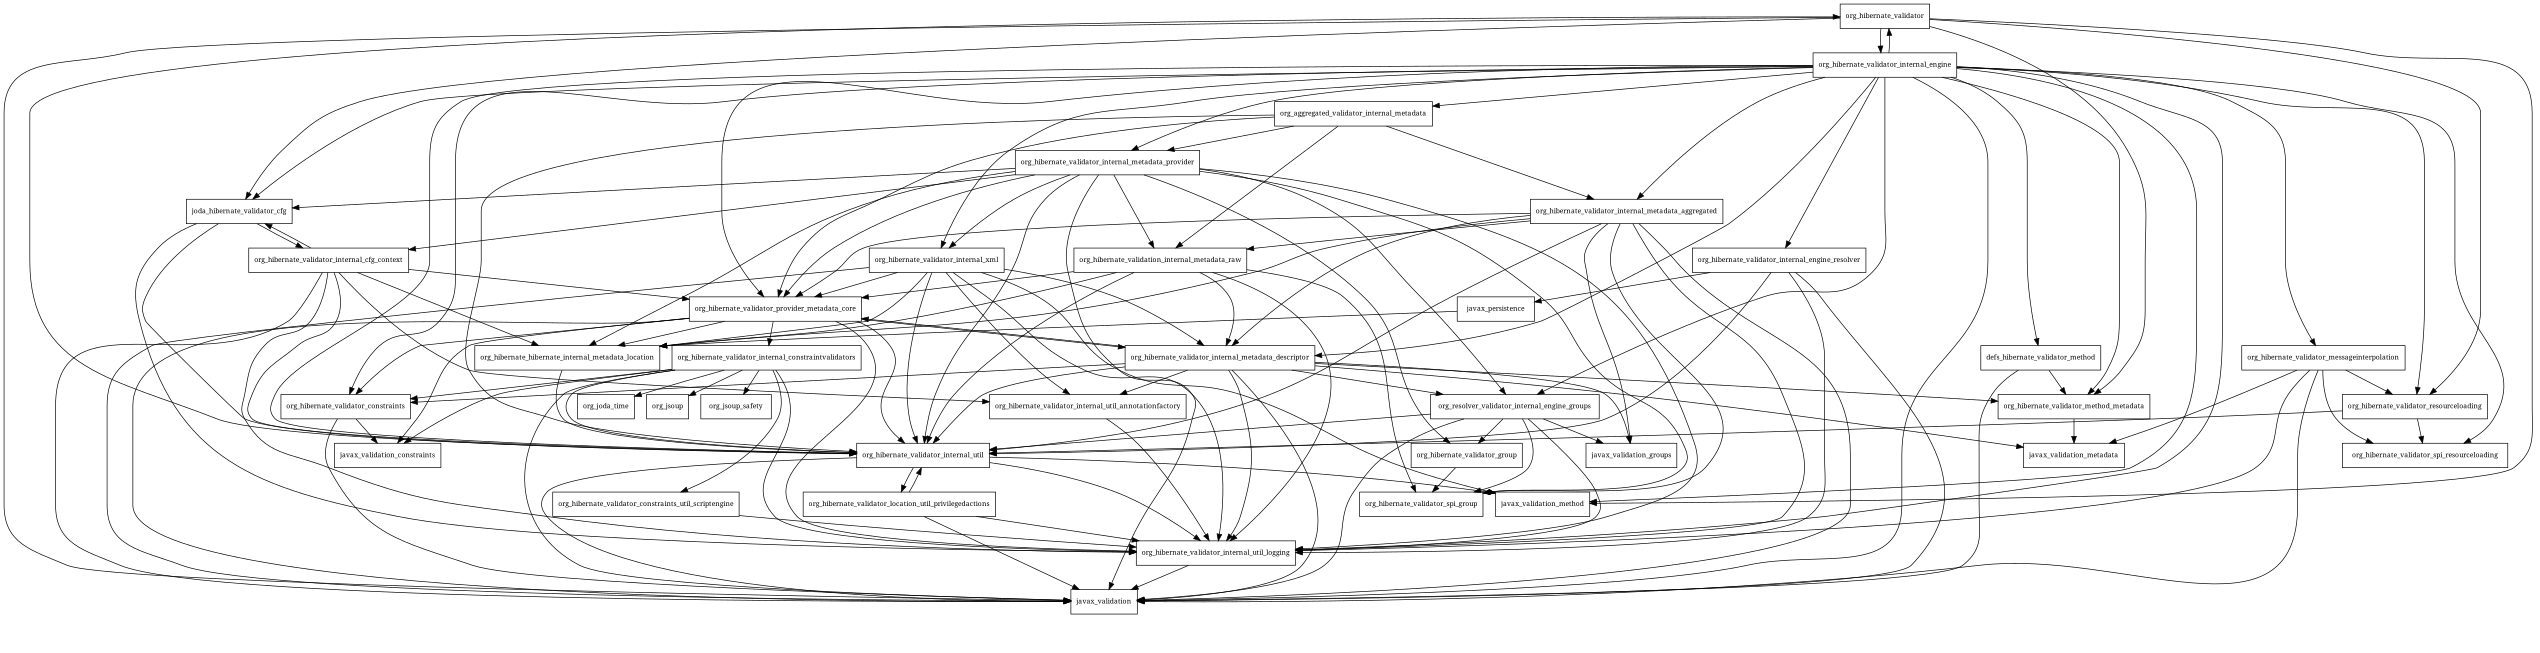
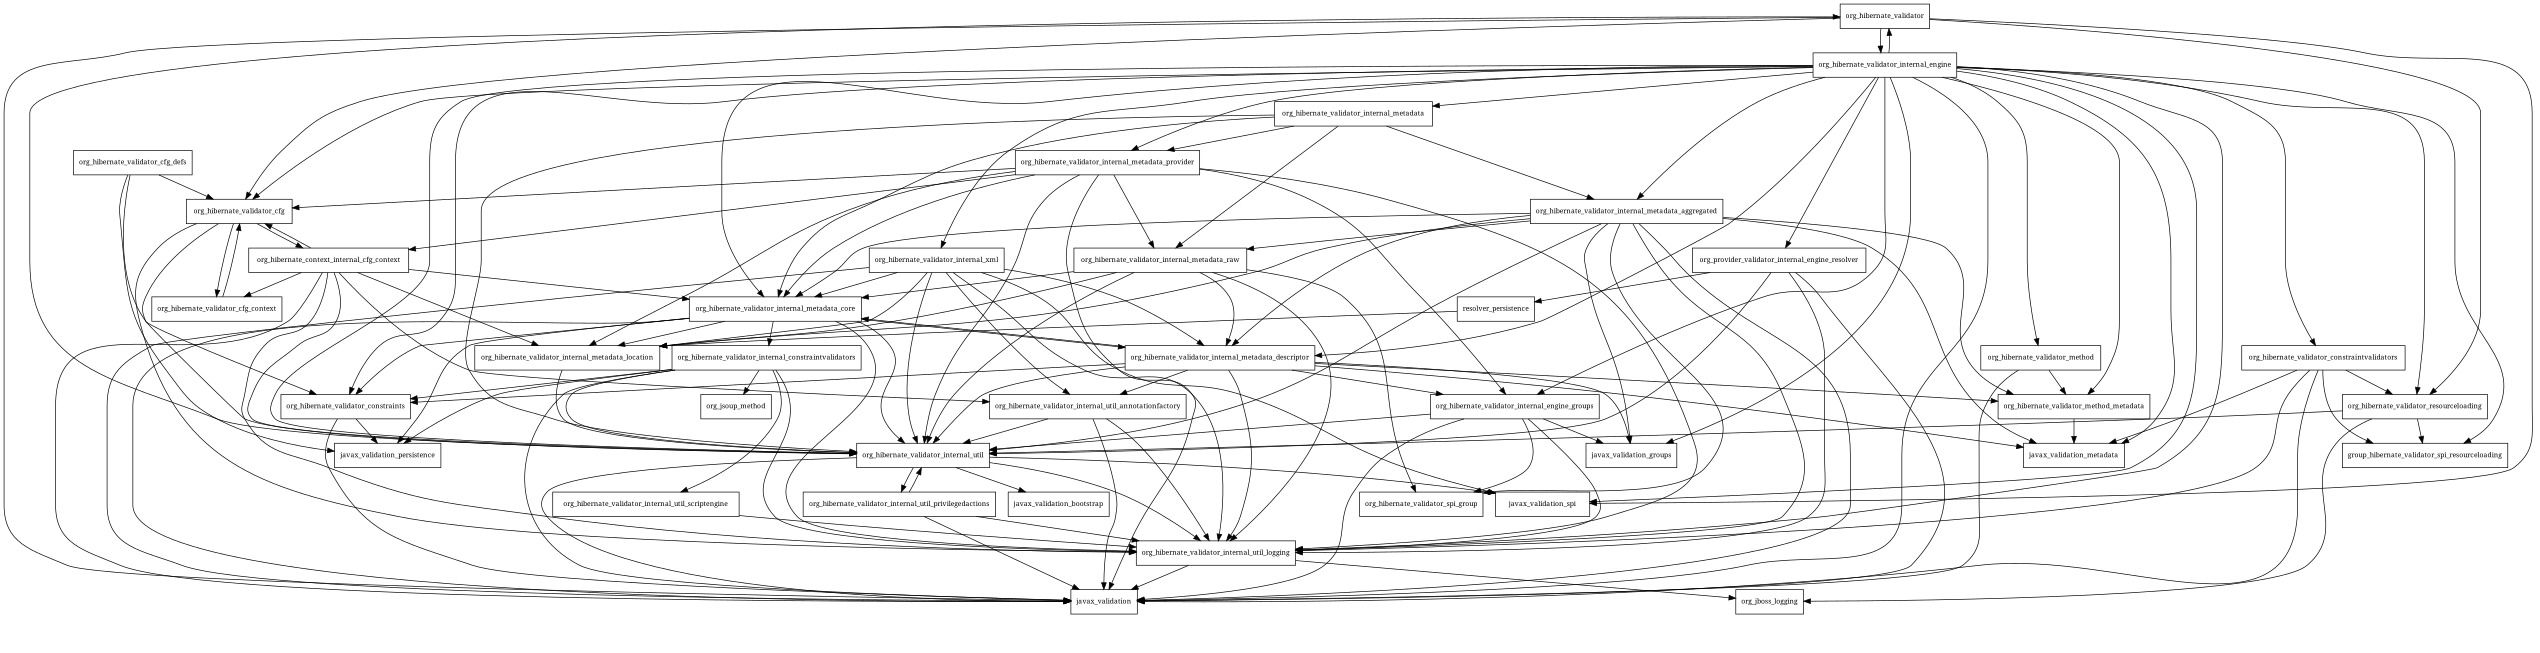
node "org_aggregated_validator_internal_metadata": label "org_aggregated_validator_internal_metadata" -> "org_hibernate_validator_internal_metadata"
edge "org_hibernate_validator" -> "org_hibernate_validator_method_metadata": now "org_hibernate_validator_internal_metadata_aggregated" -> "org_hibernate_validator_method_metadata"
node "org_hibernate_validator_cfg_defs": added
edge "org_hibernate_validator_internal_engine" -> "javax_validation_metadata": added
edge "org_hibernate_validator_internal_metadata_provider" -> "org_hibernate_validator_internal_xml": removed
node "joda_hibernate_validator_cfg": label "joda_hibernate_validator_cfg" -> "org_hibernate_validator_cfg"
node "org_hibernate_validator_internal_cfg_context": label "org_hibernate_validator_internal_cfg_context" -> "org_hibernate_context_internal_cfg_context"
node "org_hibernate_validation_internal_metadata_raw": label "org_hibernate_validation_internal_metadata_raw" -> "org_hibernate_validator_internal_metadata_raw"
node "org_hibernate_validator_internal_engine_resolver": label "org_hibernate_validator_internal_engine_resolver" -> "org_provider_validator_internal_engine_resolver"
edge "org_hibernate_validator_internal_metadata_aggregated" -> "javax_validation_metadata": added
node "org_hibernate_validator_cfg_context": added
node "org_hibernate_validator_provider_metadata_core": label "org_hibernate_validator_provider_metadata_core" -> "org_hibernate_validator_internal_metadata_core"
node "javax_persistence": label "javax_persistence" -> "resolver_persistence"
edge "org_hibernate_validator_internal_engine" -> "javax_validation_groups": added
edge "org_hibernate_validator_internal_metadata_provider" -> "org_hibernate_validator_spi_group": removed
node "org_hibernate_hibernate_internal_metadata_location": label "org_hibernate_hibernate_internal_metadata_location" -> "org_hibernate_validator_internal_metadata_location"
node "defs_hibernate_validator_method": label "defs_hibernate_validator_method" -> "org_hibernate_validator_method"
node "org_hibernate_validator_messageinterpolation": label "org_hibernate_validator_messageinterpolation" -> "org_hibernate_validator_constraintvalidators"
node "org_joda_time": removed
node "org_jsoup": removed
node "org_jsoup_safety": label "org_jsoup_safety" -> "org_jsoup_method"
node "org_resolver_validator_internal_engine_groups": label "org_resolver_validator_internal_engine_groups" -> "org_hibernate_validator_internal_engine_groups"
edge "org_hibernate_validator_internal_util_annotationfactory" -> "org_hibernate_validator_internal_util": added
node "javax_validation_constraints": label "javax_validation_constraints" -> "javax_validation_persistence"
node "org_hibernate_validator_group": removed
node "org_hibernate_validator_spi_resourceloading": label "org_hibernate_validator_spi_resourceloading" -> "group_hibernate_validator_spi_resourceloading"
node "org_hibernate_validator_constraints_util_scriptengine": label "org_hibernate_validator_constraints_util_scriptengine" -> "org_hibernate_validator_internal_util_scriptengine"
node "org_hibernate_validator_location_util_privilegedactions": label "org_hibernate_validator_location_util_privilegedactions" -> "org_hibernate_validator_internal_util_privilegedactions"
node "javax_validation_bootstrap": added
node "javax_validation_method": label "javax_validation_method" -> "javax_validation_spi"
edge "org_hibernate_validator_internal_metadata_descriptor" -> "javax_validation": now "org_hibernate_validator_internal_util_annotationfactory" -> "javax_validation"
node "org_jboss_logging": added
